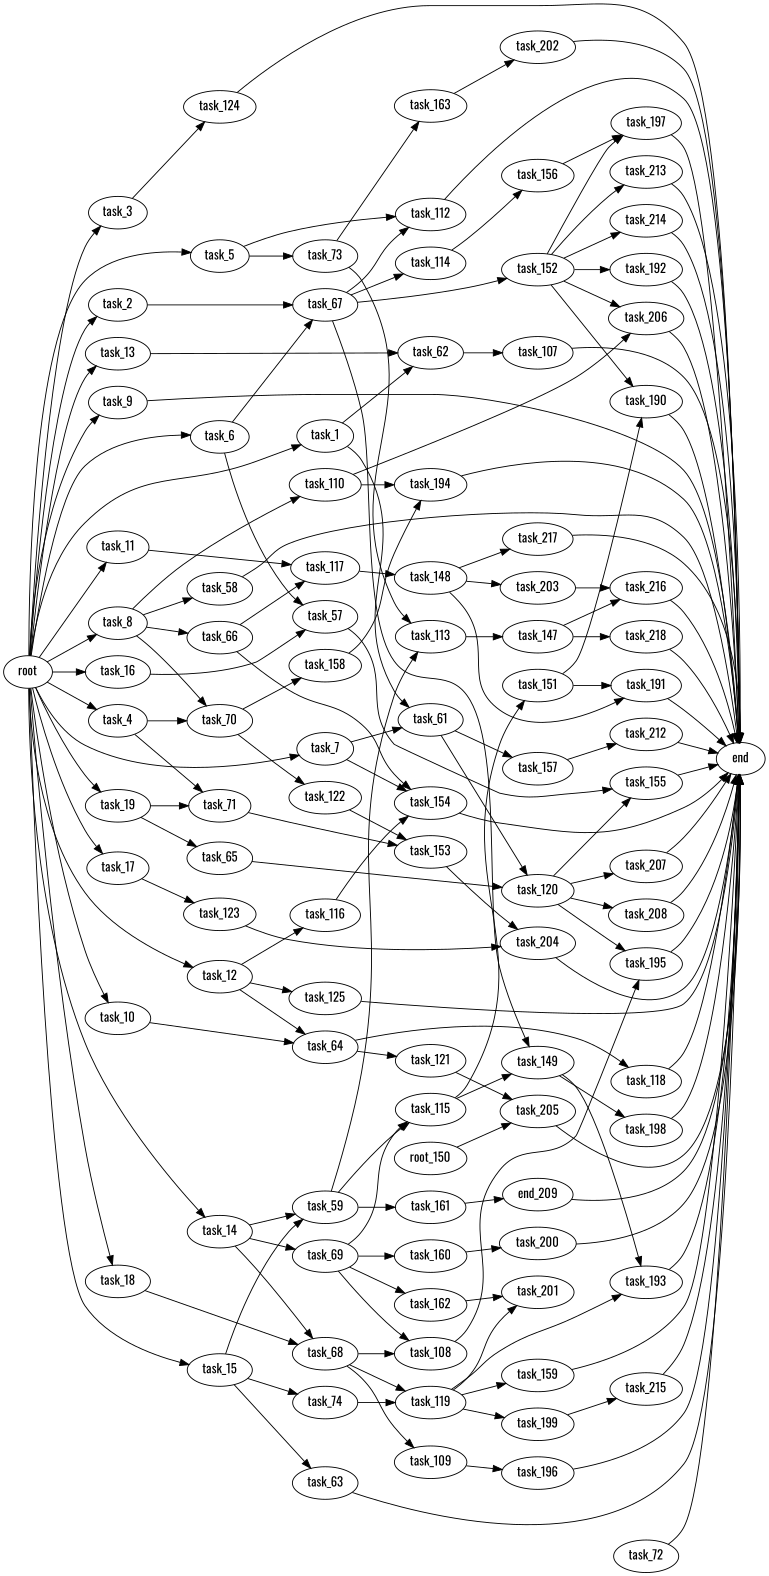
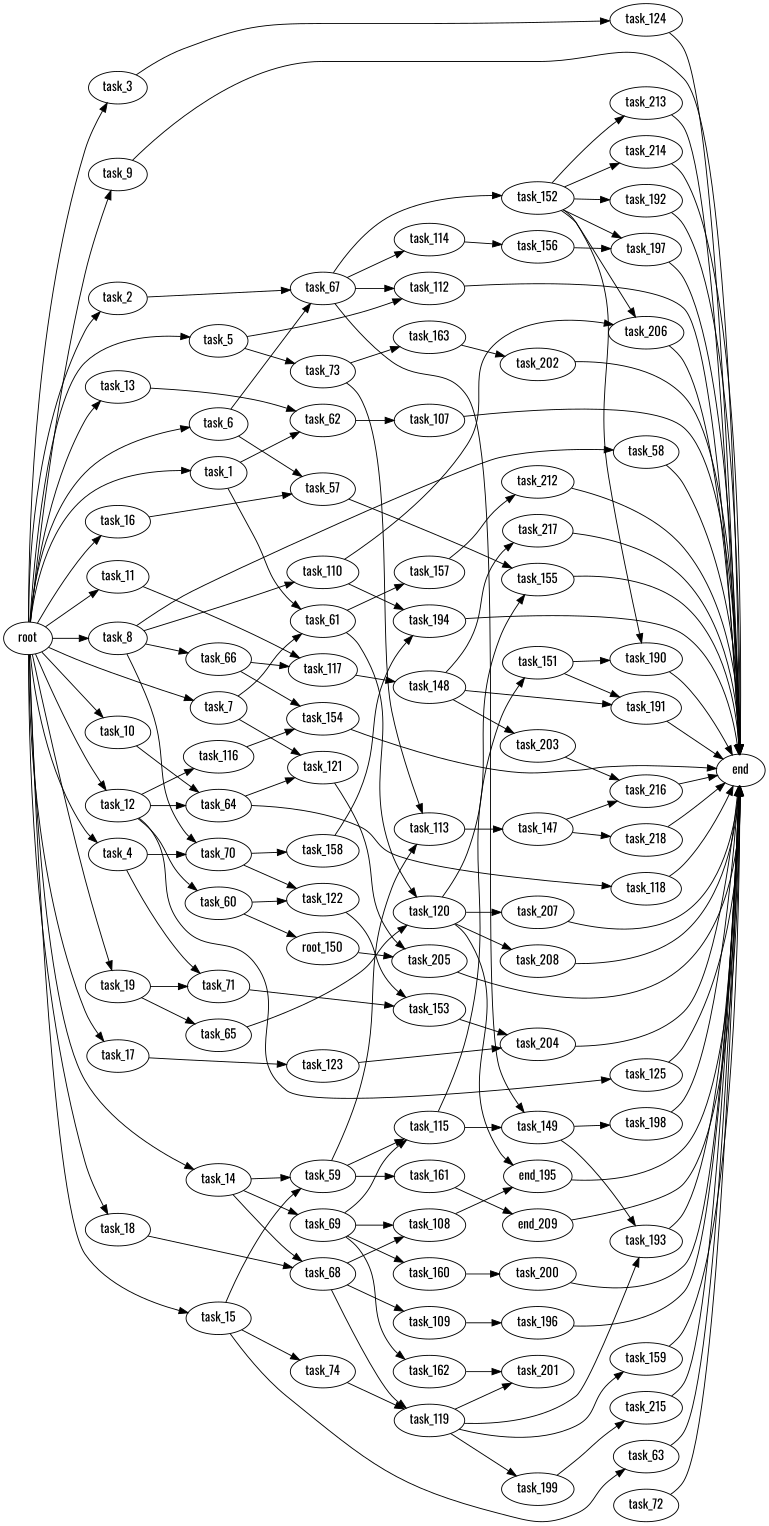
edge "task_7" -> "task_154": now "task_7" -> "task_121"
node "task_60": added
node "task_195": label "task_195" -> "end_195"
